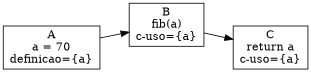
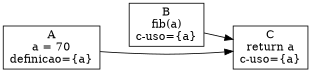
edge "A a = 70 definicao={a}" -> "B fib(a) c-uso={a}": now "A a = 70 definicao={a}" -> "C return a c-uso={a}"
